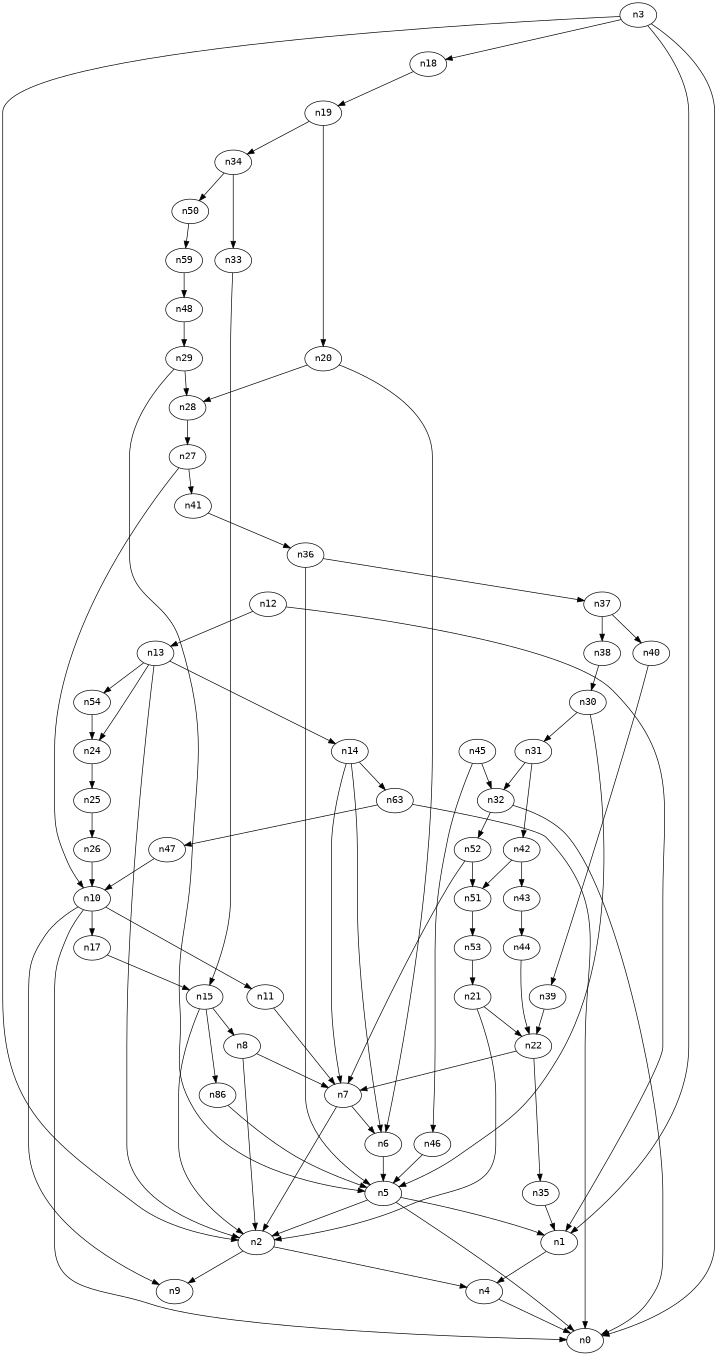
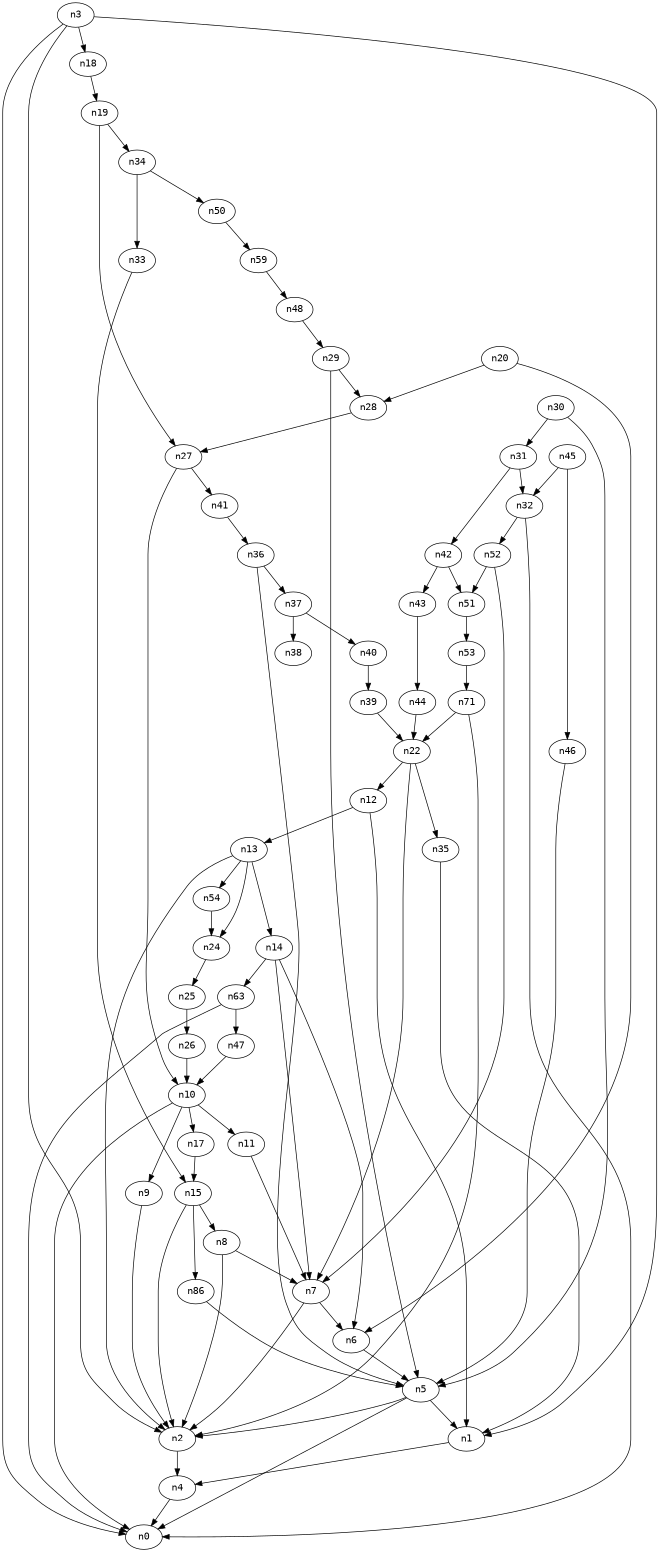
edge "n19" -> "n20": now "n19" -> "n27"
edge "n38" -> "n30": removed
edge "n22" -> "n12": added
node "n21": label "n21" -> "n71"
edge "n2" -> "n9": reversed
